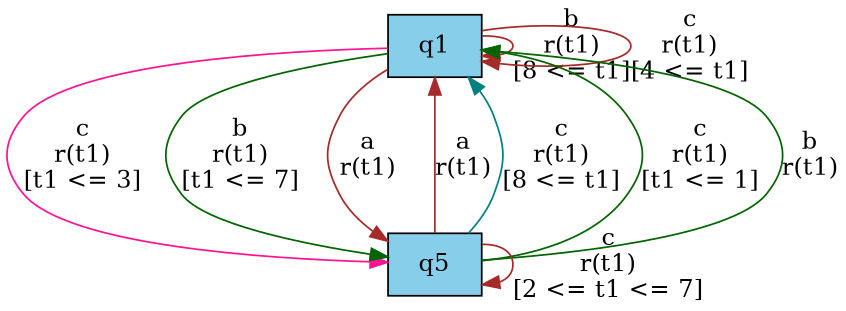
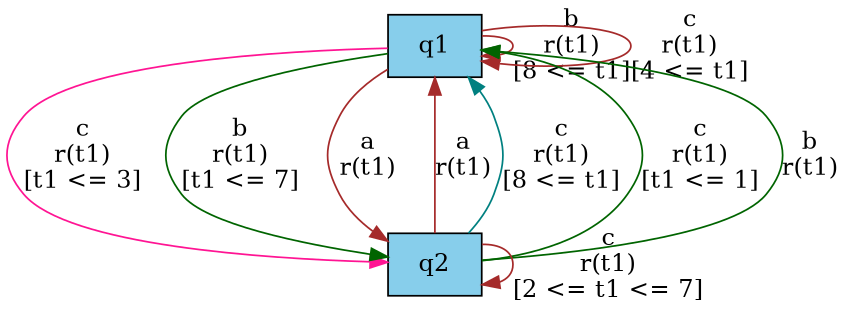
node "q5": label "q5" -> "q2"
